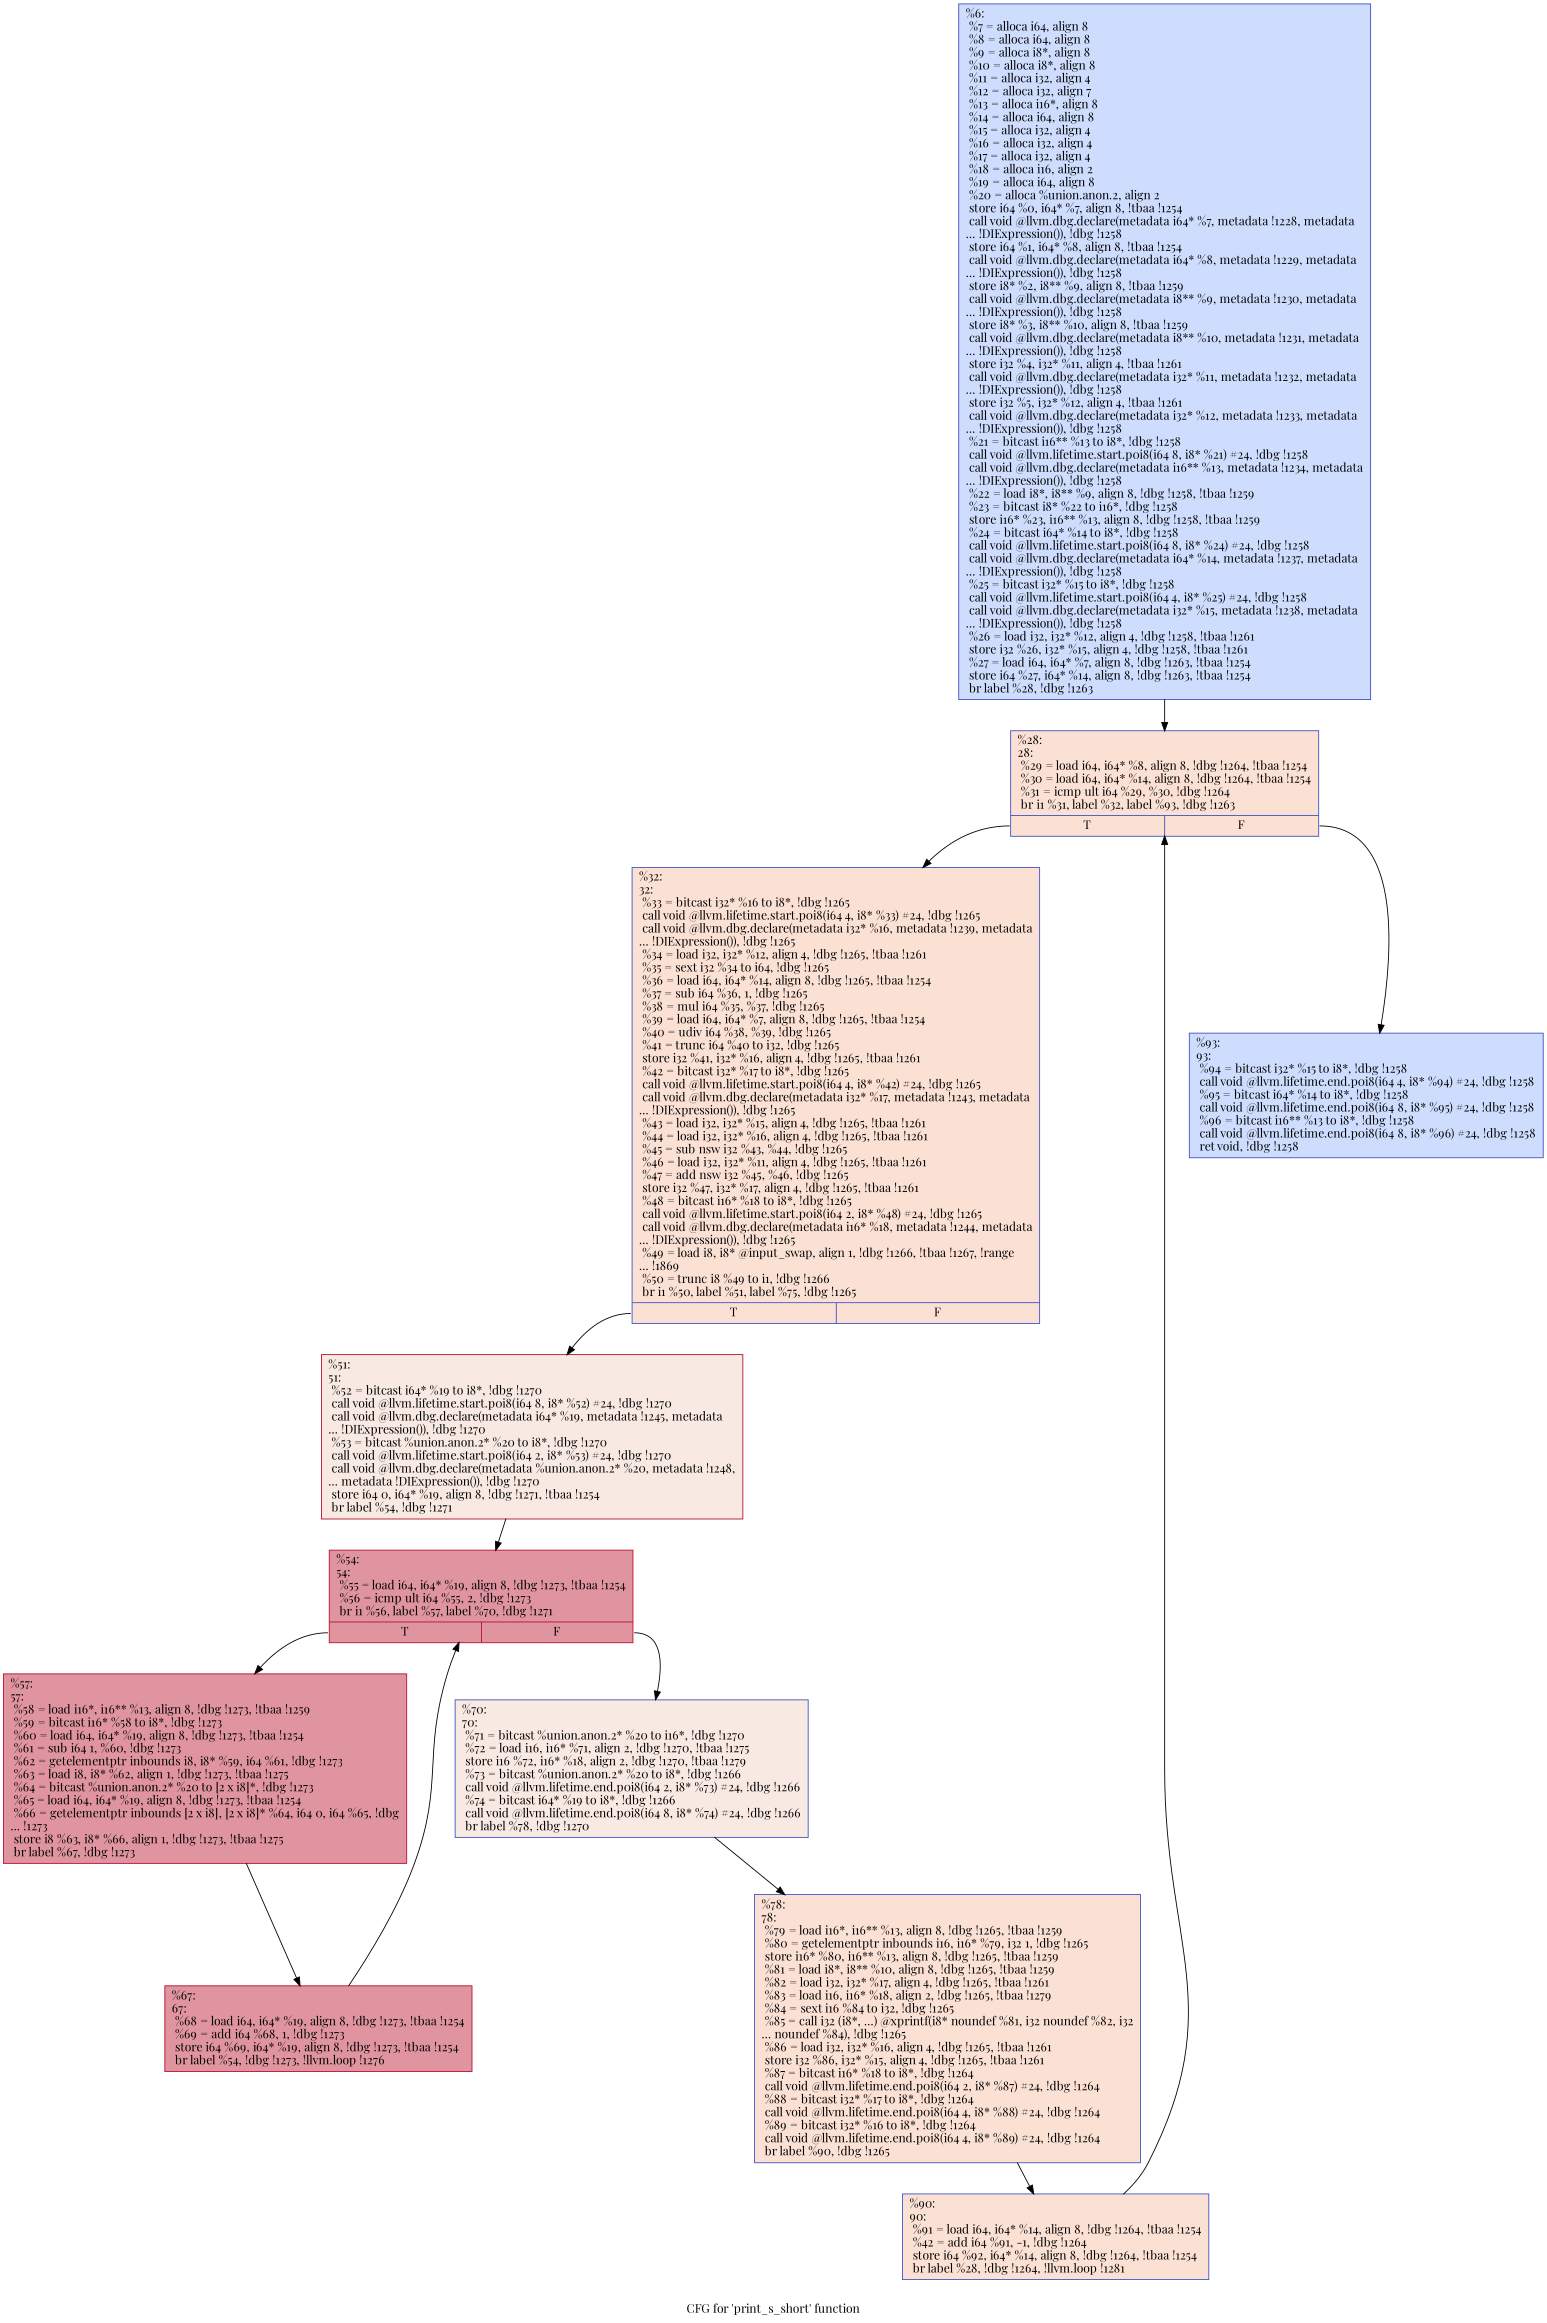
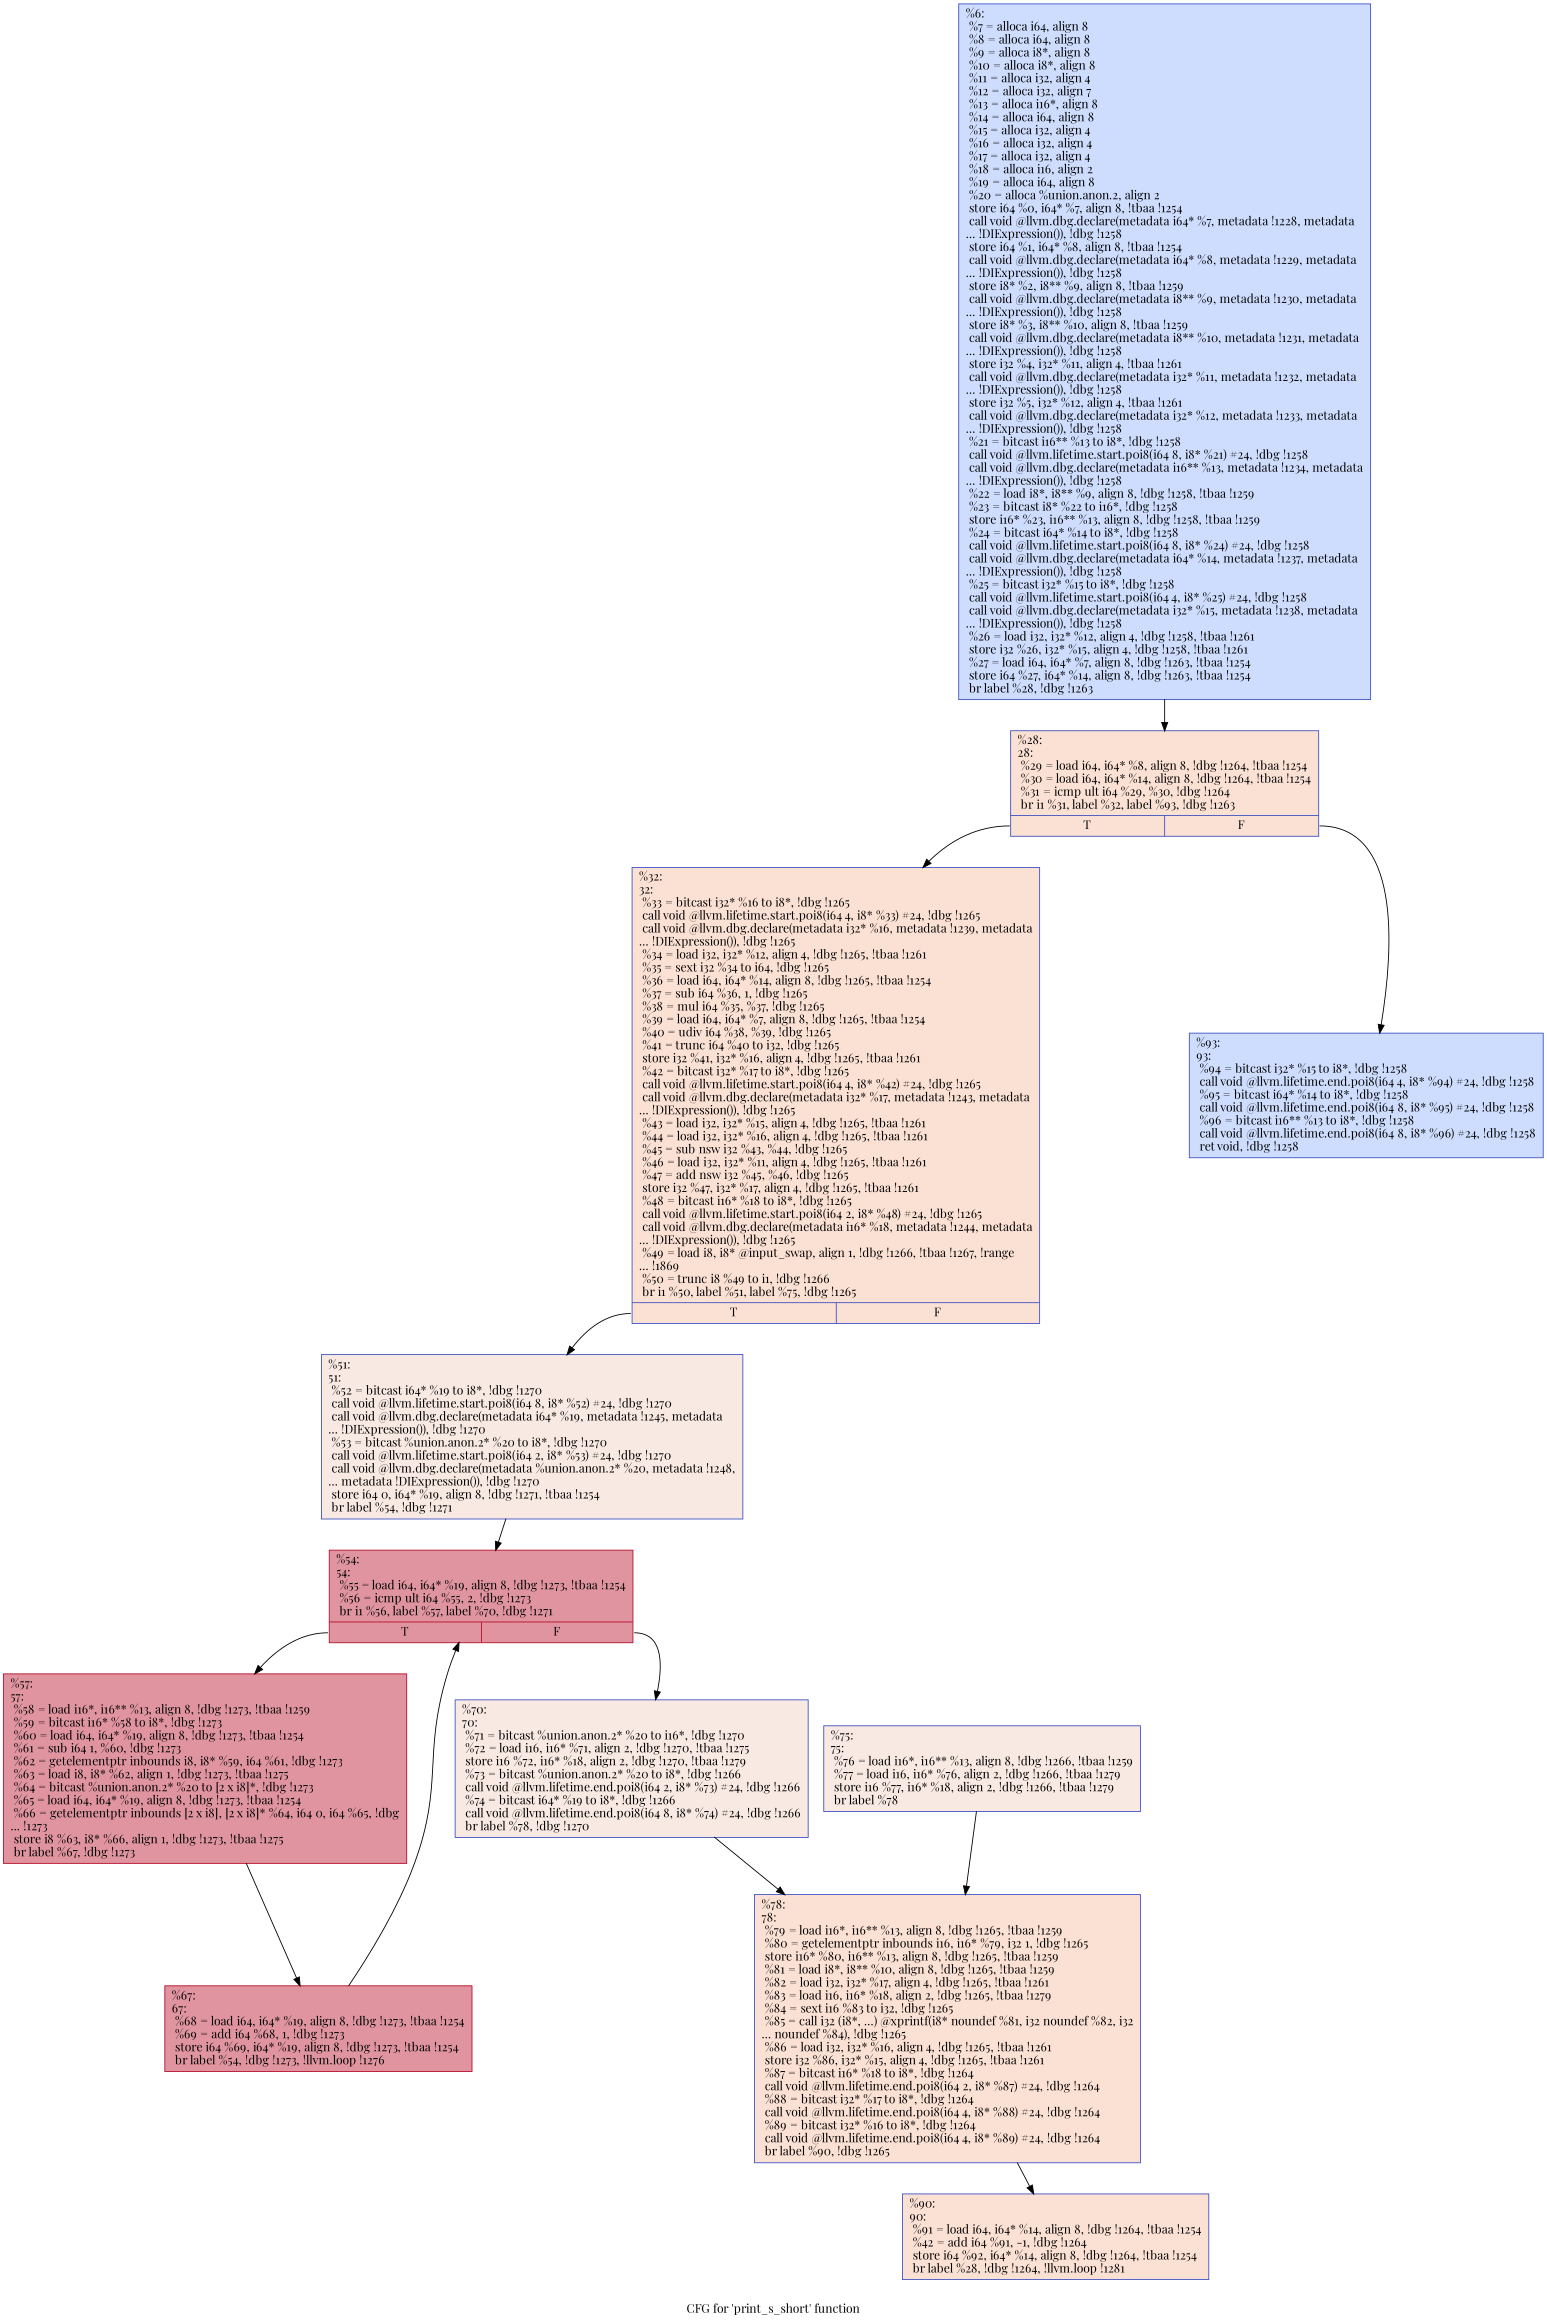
node "%51:": color #b70d28ff -> #3d50c3ff
edge "%90:" -> "%28:": removed
node "%75:": added
node "%78:": text "%84 = sext i16 %84 to i32, !dbg !1265" -> "%84 = sext i16 %83 to i32, !dbg !1265"
